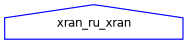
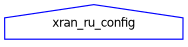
node "xran_ru_xran": label "xran_ru_xran" -> "xran_ru_config"
